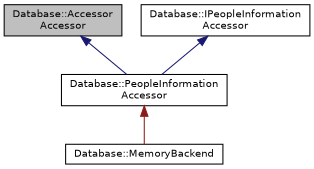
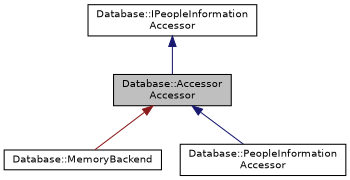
edge "Database::PeopleInformation Accessor" -> "Database::IPeopleInformation Accessor": now "Database::Accessor Accessor" -> "Database::IPeopleInformation Accessor"
edge "Database::MemoryBackend" -> "Database::PeopleInformation Accessor": now "Database::MemoryBackend" -> "Database::Accessor Accessor"
